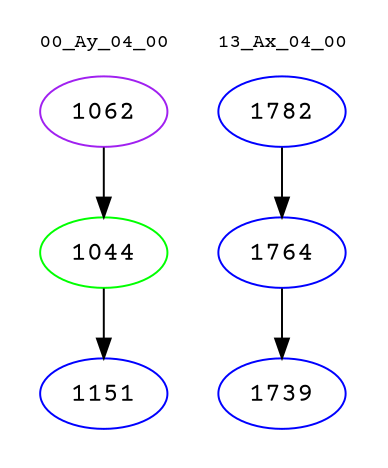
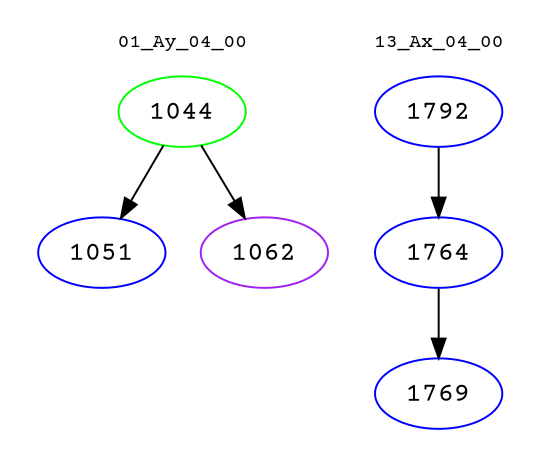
cluster "00_Ay_04_00": label "00_Ay_04_00" -> "01_Ay_04_00"
node "1782": label "1782" -> "1792"
edge "1062" -> "1044": reversed
node "1151": label "1151" -> "1051"
node "1739": label "1739" -> "1769"
